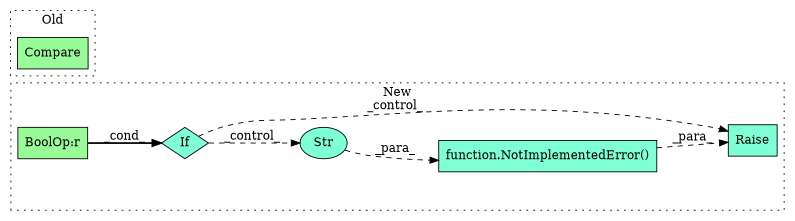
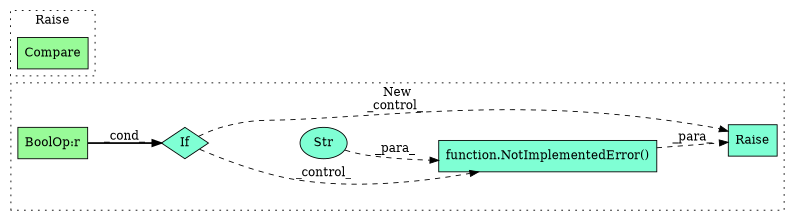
cluster "Old": label "Old" -> "Raise"
edge "If" -> "Str": now "If" -> "function.NotImplementedError()"
